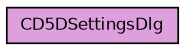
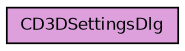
node "CD5DSettingsDlg": label "CD5DSettingsDlg" -> "CD3DSettingsDlg"
